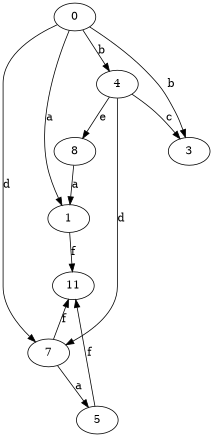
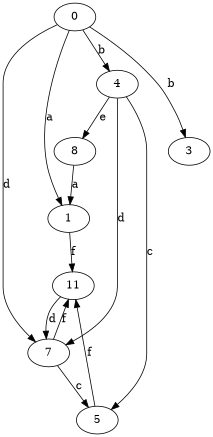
edge "4" -> "3": now "4" -> "5"
edge "11" -> "7": added, label "d"
edge "7" -> "5": label "a" -> "c"
